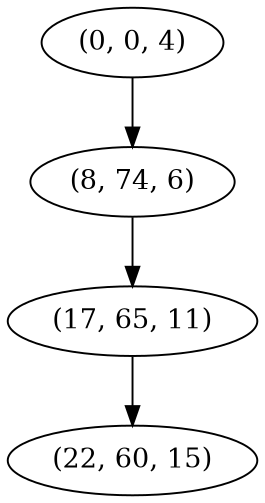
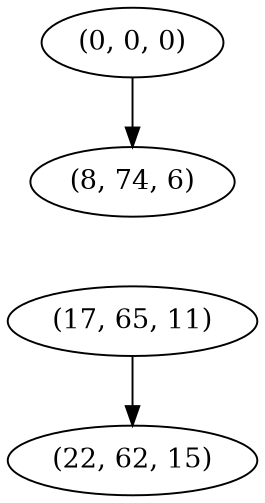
node "(0, 0, 4)": label "(0, 0, 4)" -> "(0, 0, 0)"
edge "(8, 74, 6)" -> "(17, 65, 11)": removed
node "(22, 60, 15)": label "(22, 60, 15)" -> "(22, 62, 15)"
